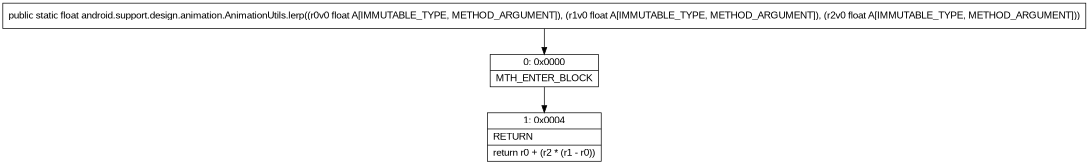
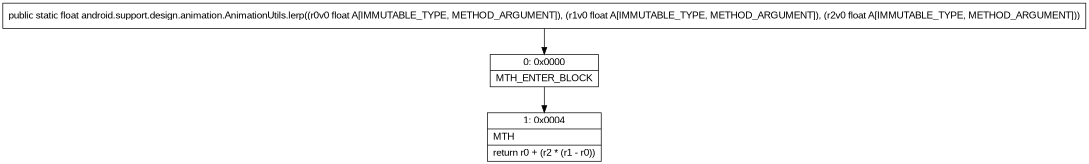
node "1: 0x0004": text "RETURN" -> "MTH"
